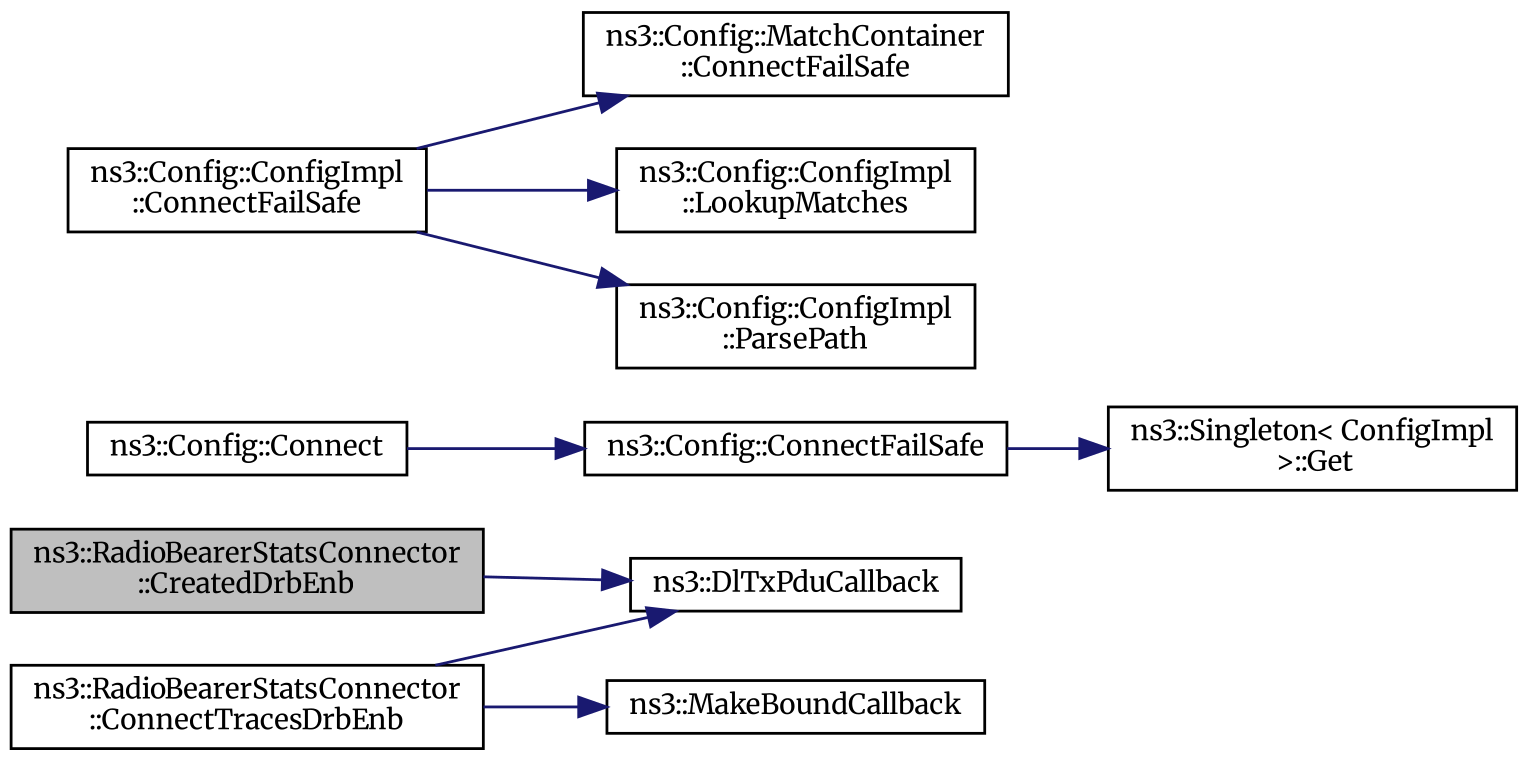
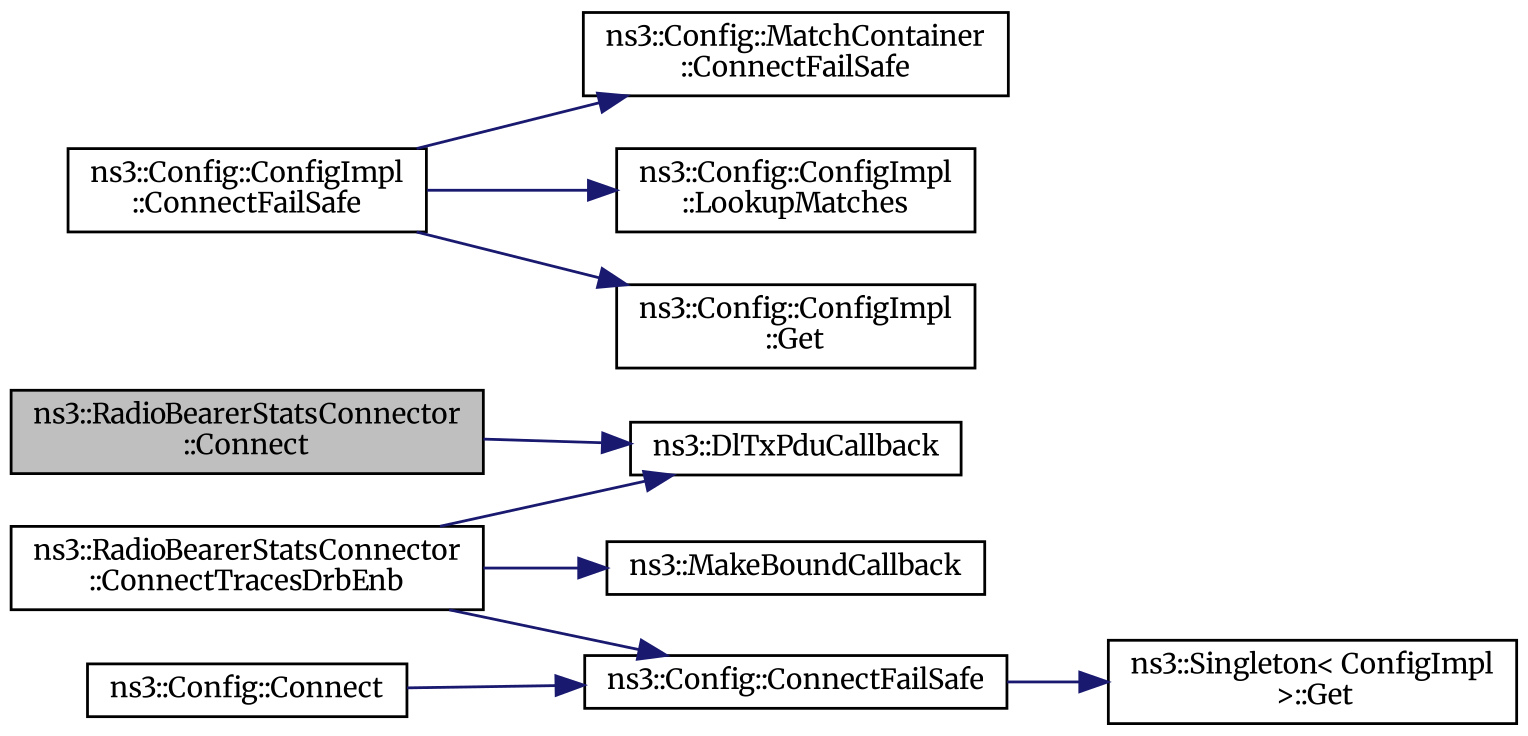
node "ns3::Config::ConfigImpl ::ParsePath": label "ns3::Config::ConfigImpl ::ParsePath" -> "ns3::Config::ConfigImpl ::Get"
node "ns3::RadioBearerStatsConnector ::CreatedDrbEnb": label "ns3::RadioBearerStatsConnector ::CreatedDrbEnb" -> "ns3::RadioBearerStatsConnector ::Connect"
edge "ns3::RadioBearerStatsConnector ::ConnectTracesDrbEnb" -> "ns3::Config::ConnectFailSafe": added
